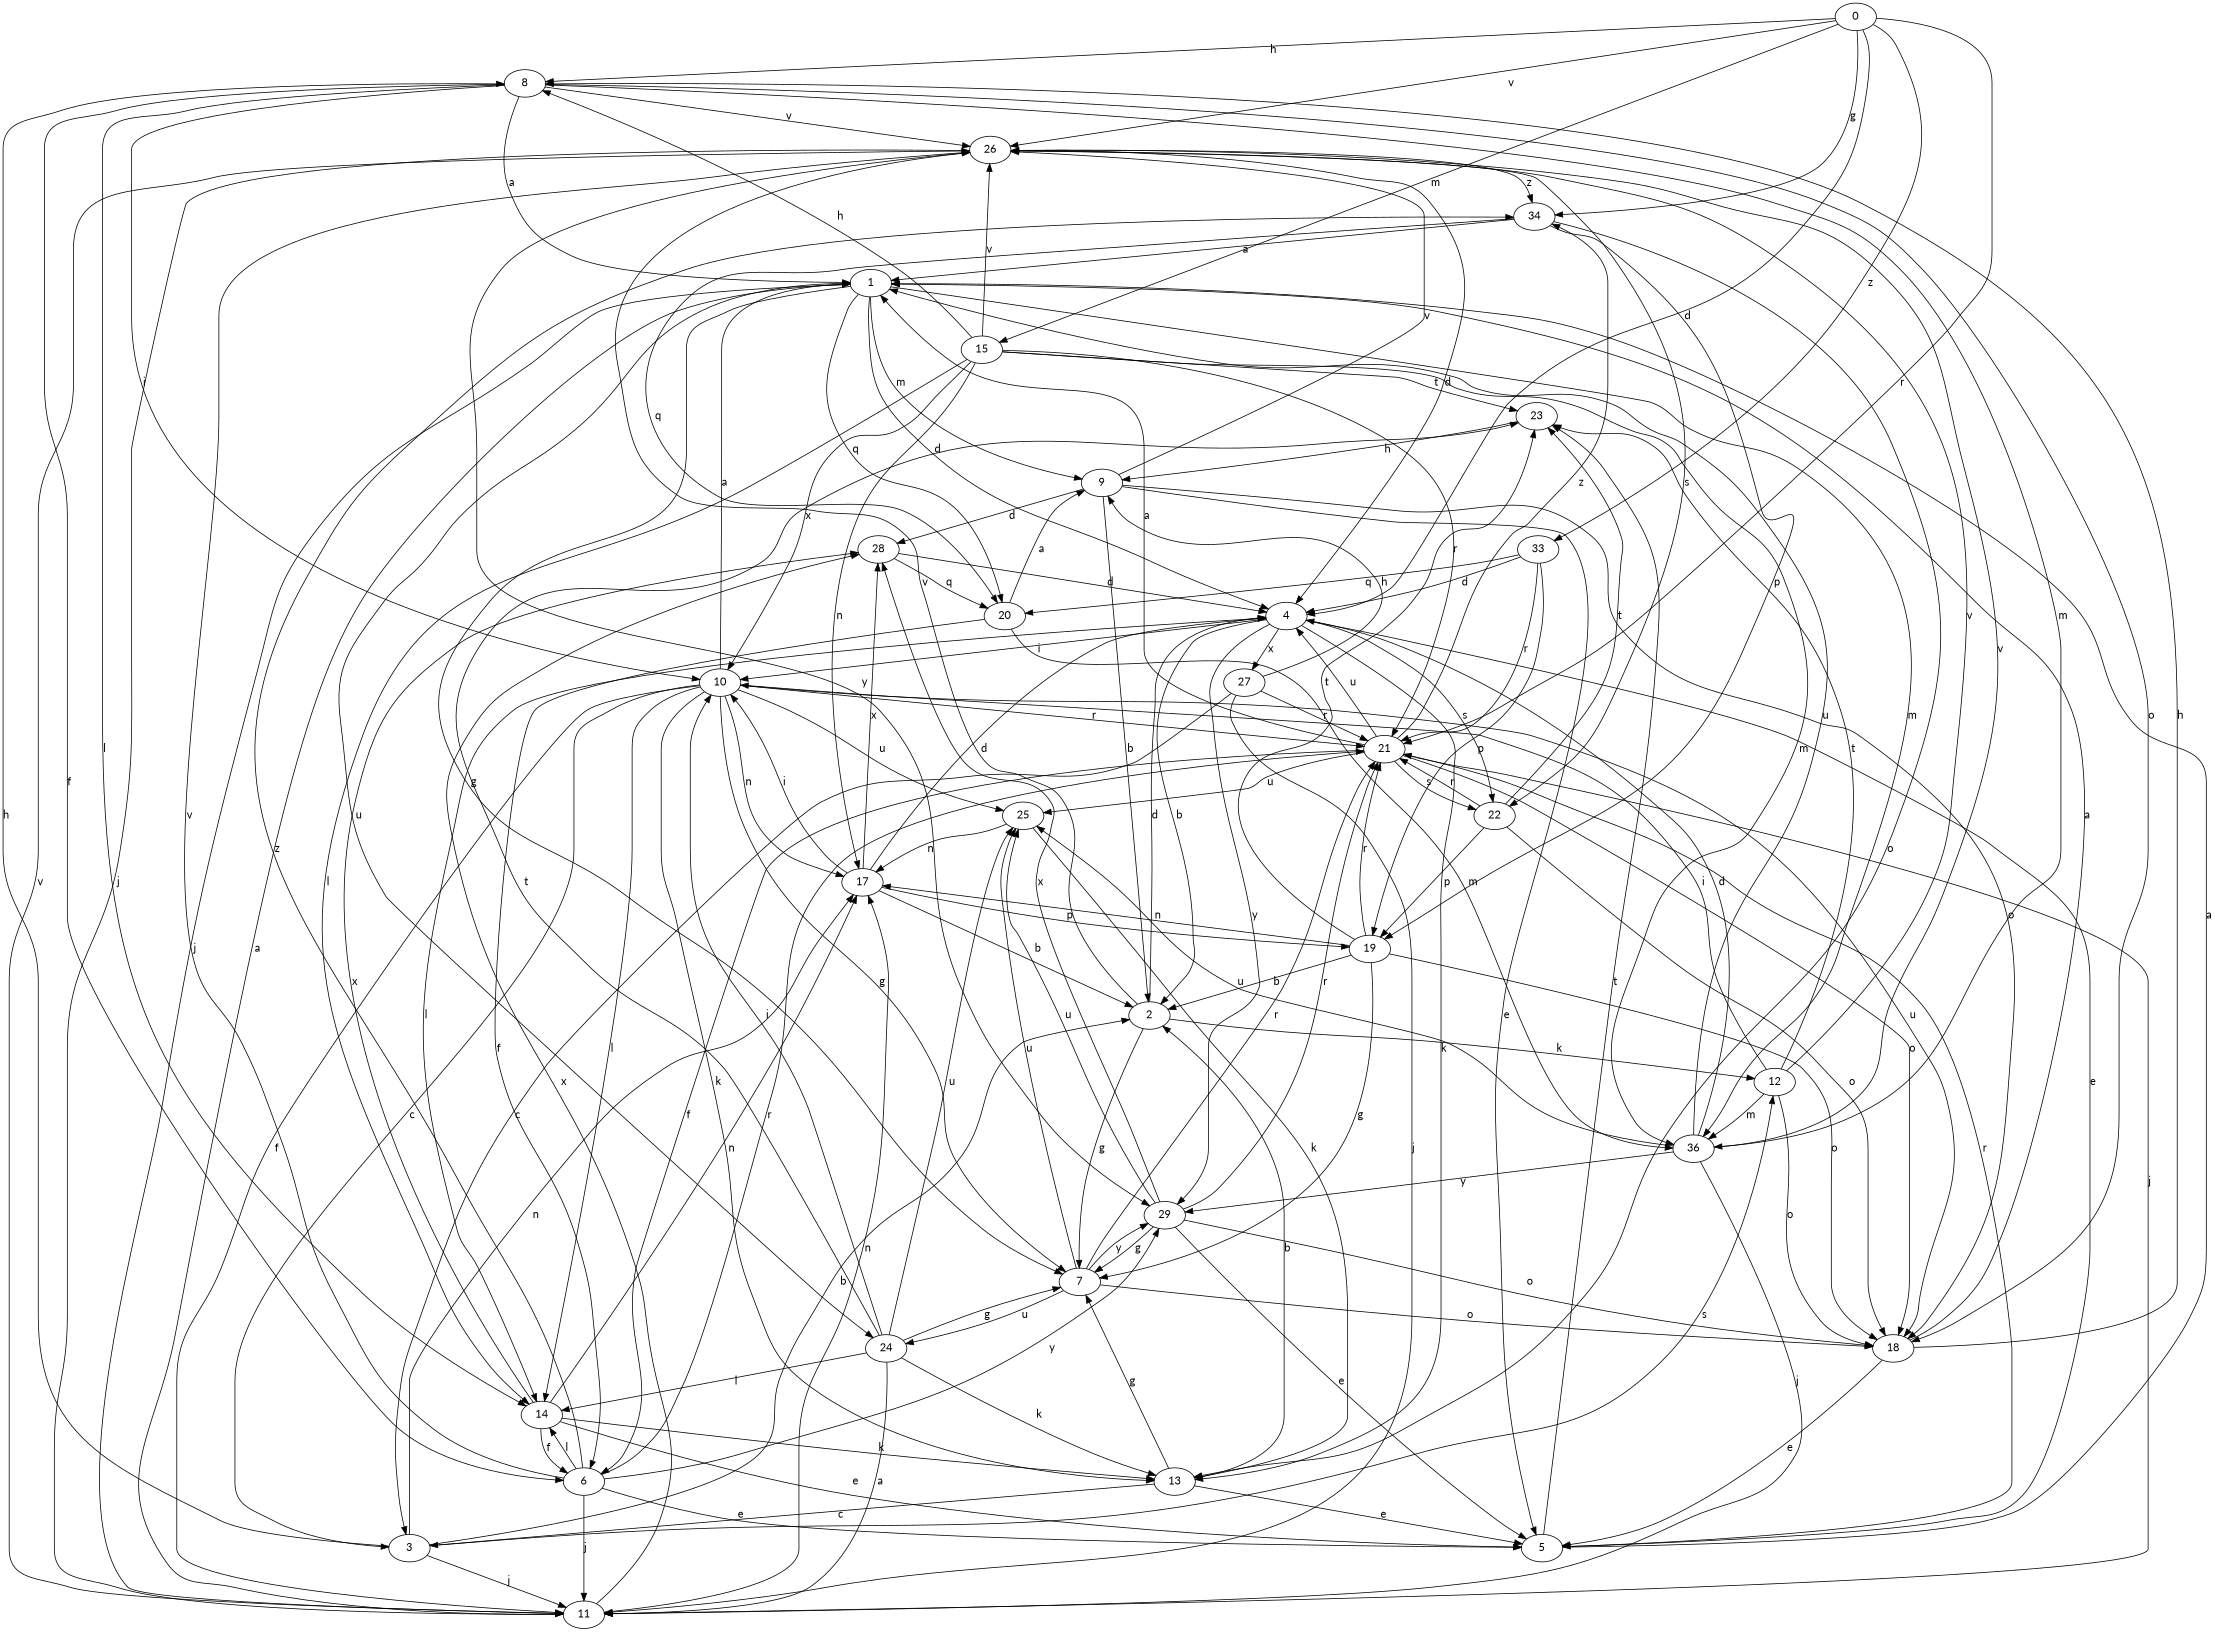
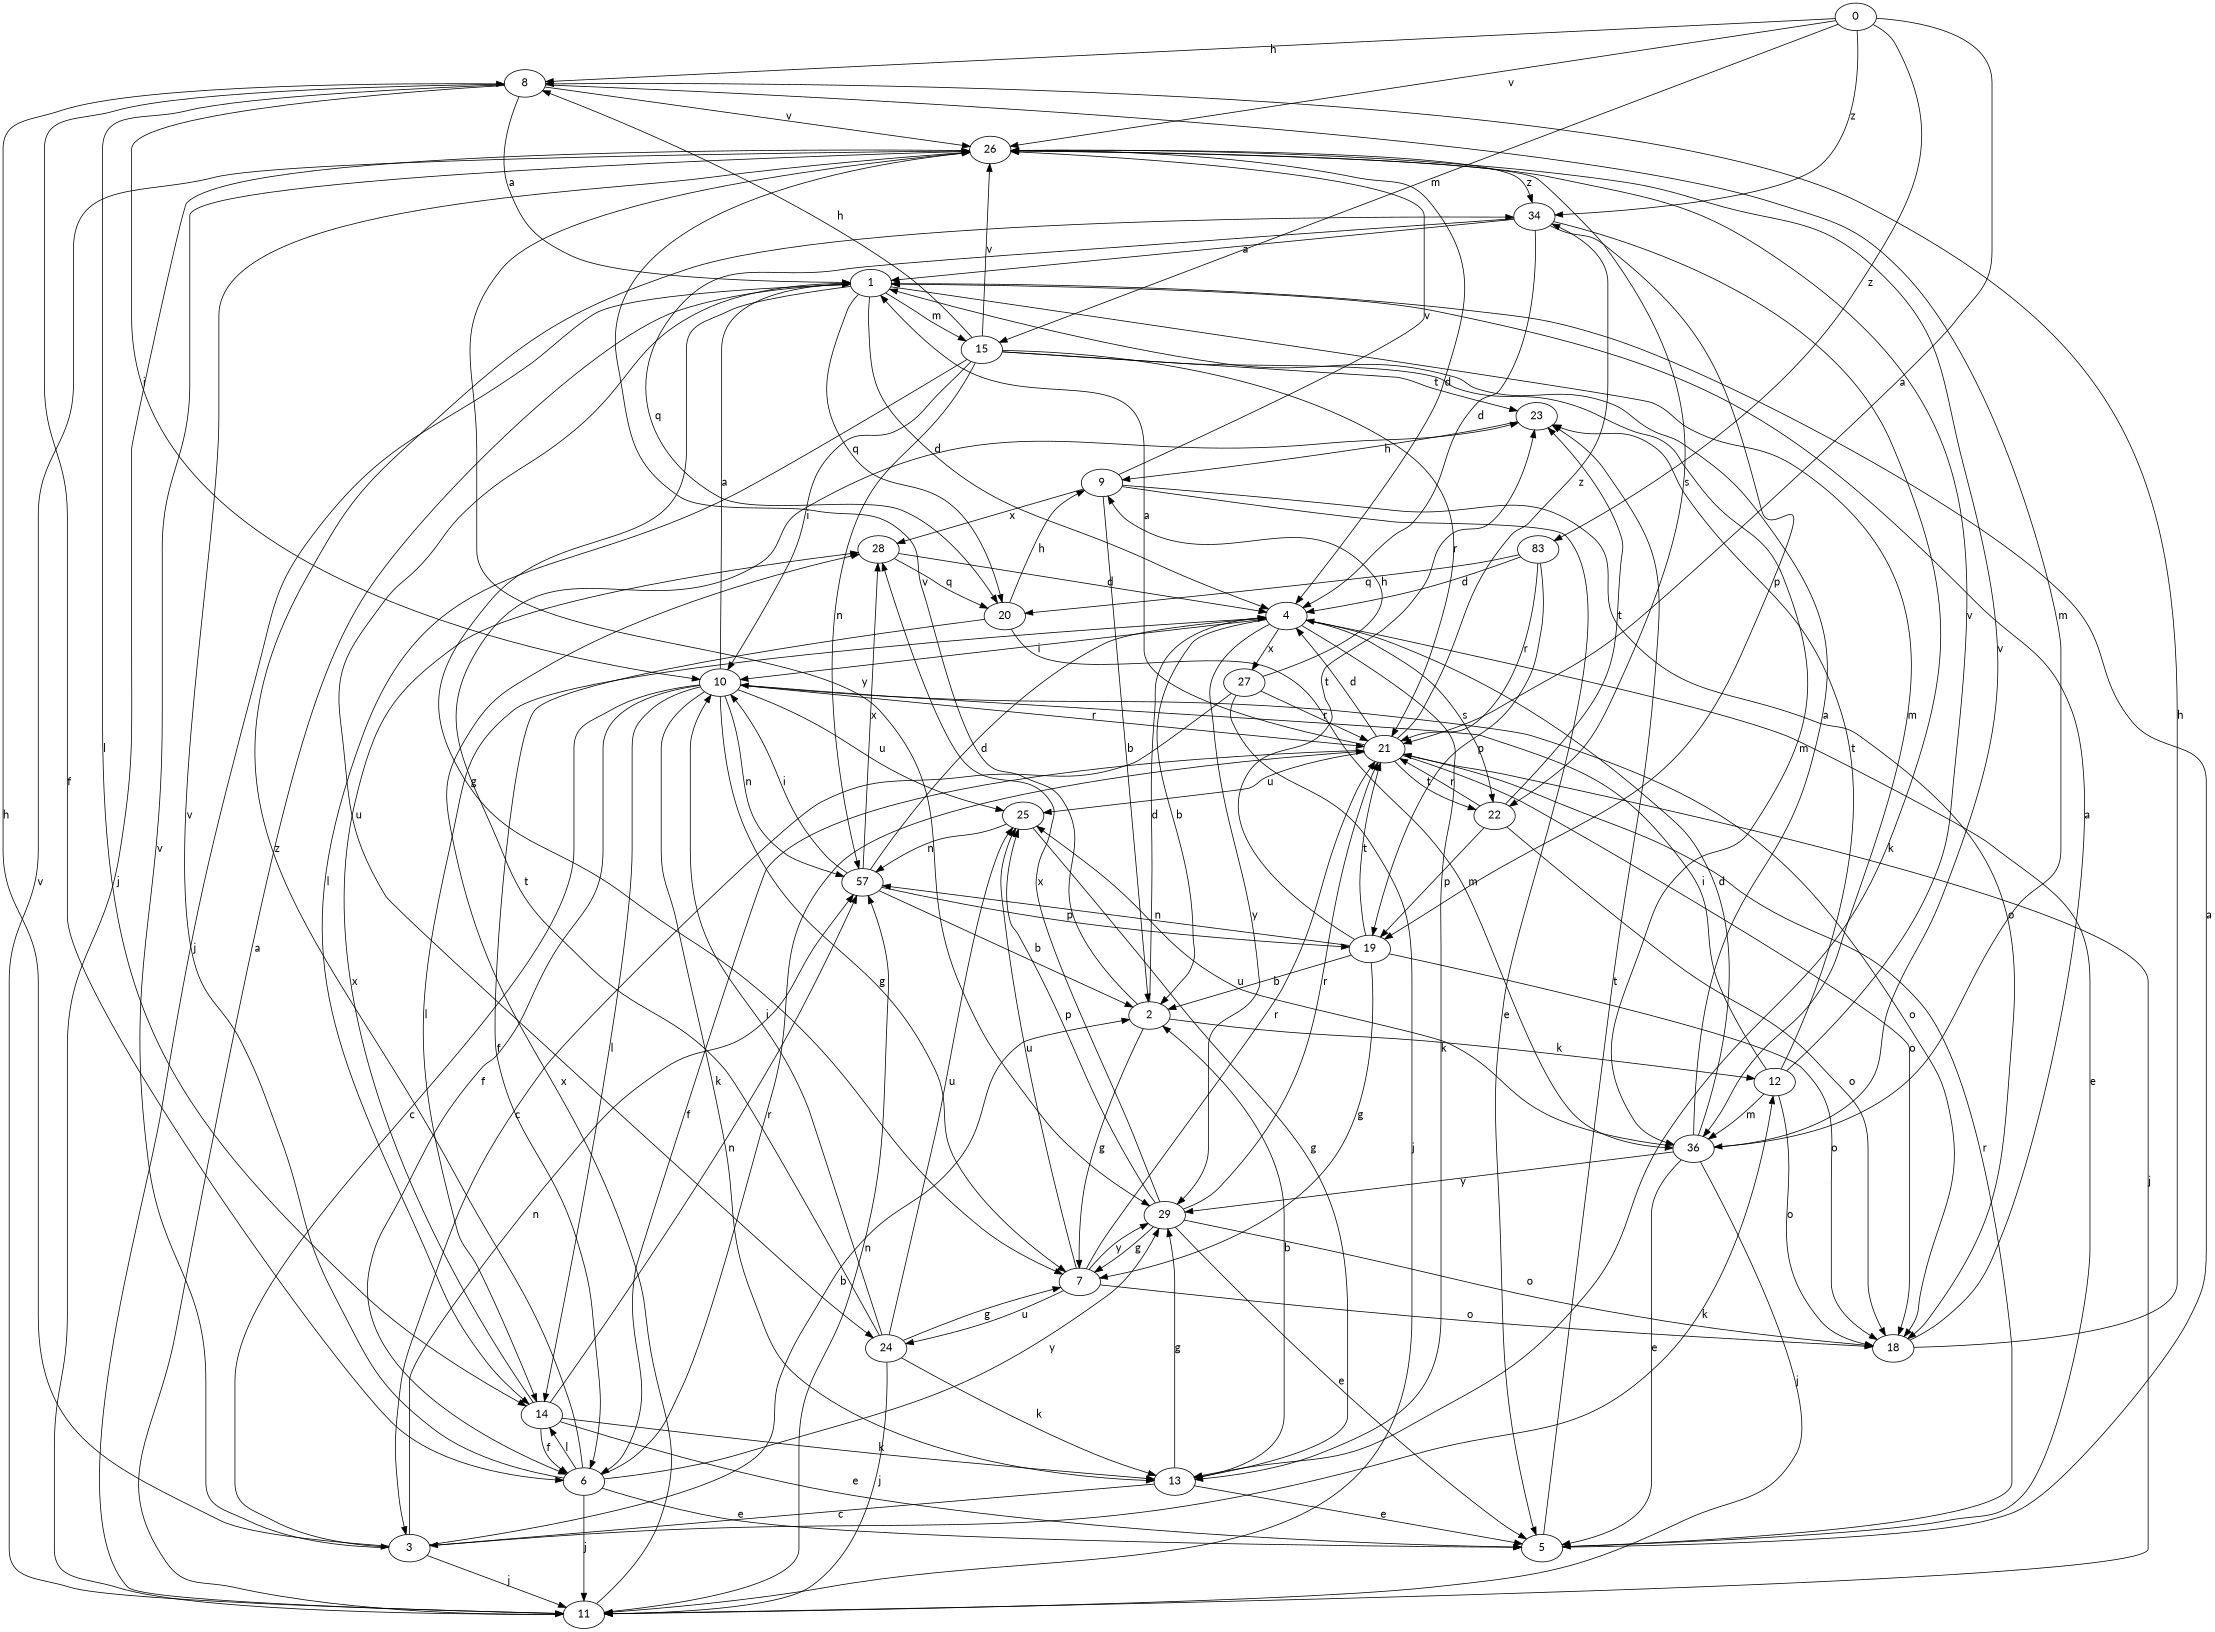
edge "0" -> "34": label "g" -> "z"
edge "8" -> "18": removed, label "o"
edge "0" -> "4": now "34" -> "4"
edge "0" -> "21": label "r" -> "a"
edge "1" -> "9": now "1" -> "15"
edge "15" -> "10": label "x" -> "i"
edge "9" -> "28": label "d" -> "x"
edge "20" -> "9": label "a" -> "h"
node "33": label "33" -> "83"
edge "3" -> "26": added, label "v"
edge "21" -> "4": label "u" -> "d"
edge "36" -> "1": label "u" -> "a"
edge "21" -> "22": label "s" -> "t"
edge "19" -> "21": label "r" -> "t"
edge "34" -> "13": label "o" -> "k"
node "17": label "17" -> "57"
edge "29" -> "25": label "u" -> "p"
edge "10" -> "18": label "u" -> "o"
edge "25" -> "13": label "k" -> "g"
edge "10" -> "11": now "10" -> "6"
edge "3" -> "12": label "s" -> "k"
edge "24" -> "14": removed, label "l"
edge "13" -> "7": now "13" -> "29"
edge "18" -> "5": now "36" -> "5"
edge "24" -> "11": label "a" -> "j"
